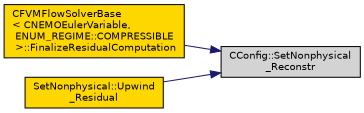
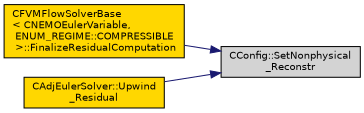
node "SetNonphysical::Upwind _Residual": label "SetNonphysical::Upwind _Residual" -> "CAdjEulerSolver::Upwind _Residual"
